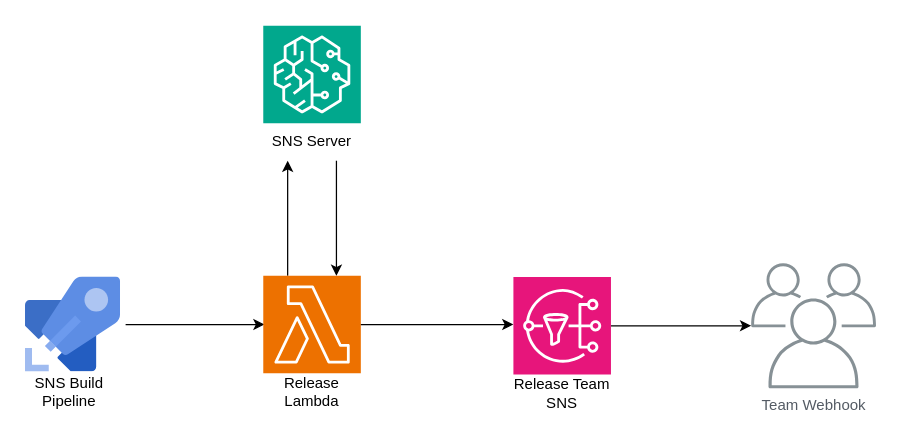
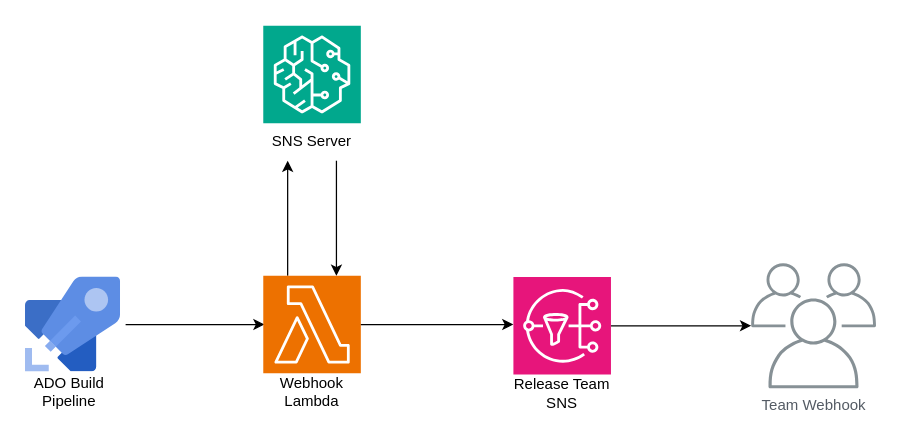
node "SNS Build Pipeline": label "SNS Build Pipeline" -> "ADO Build Pipeline"
node "Release Lambda": label "Release Lambda" -> "Webhook Lambda"
